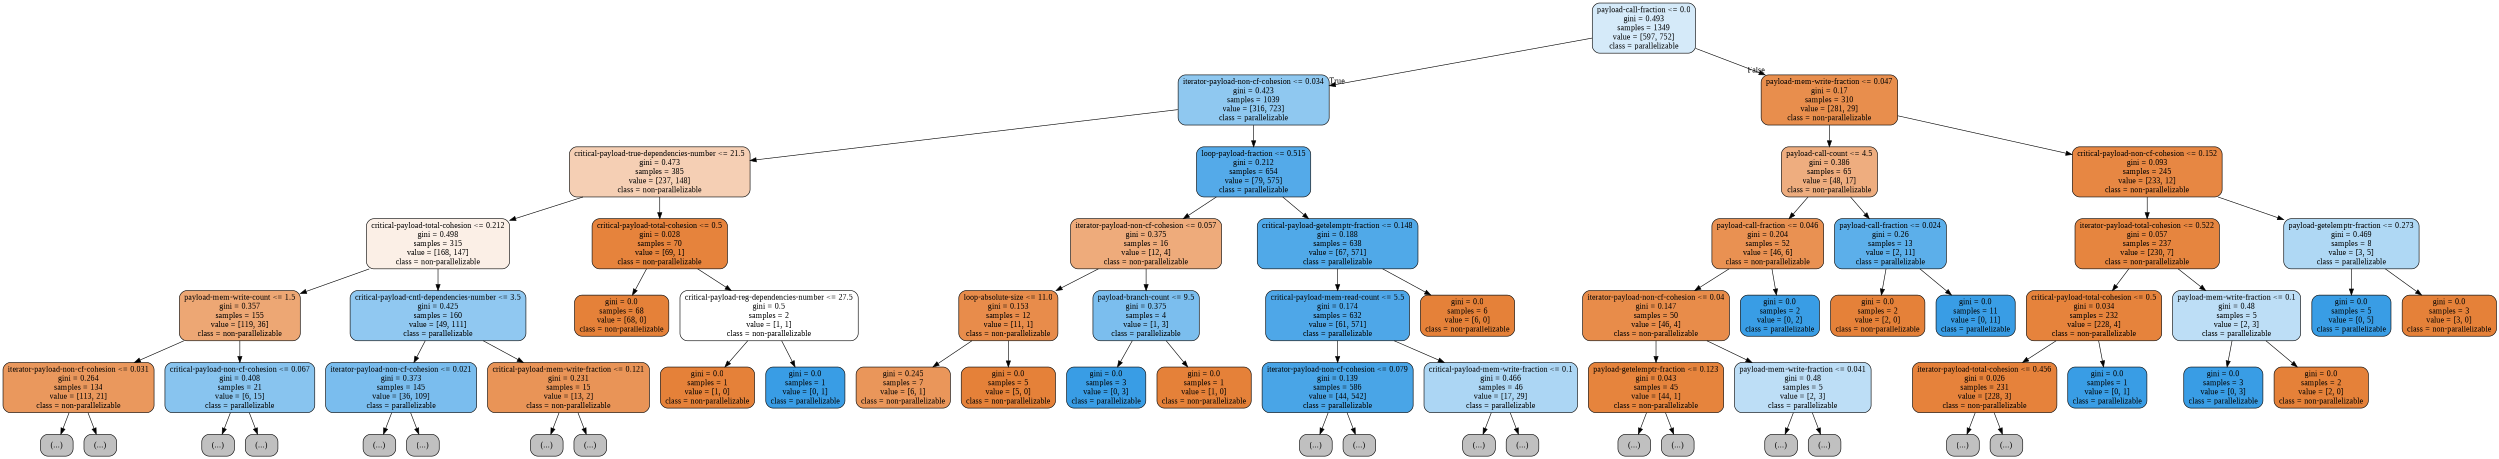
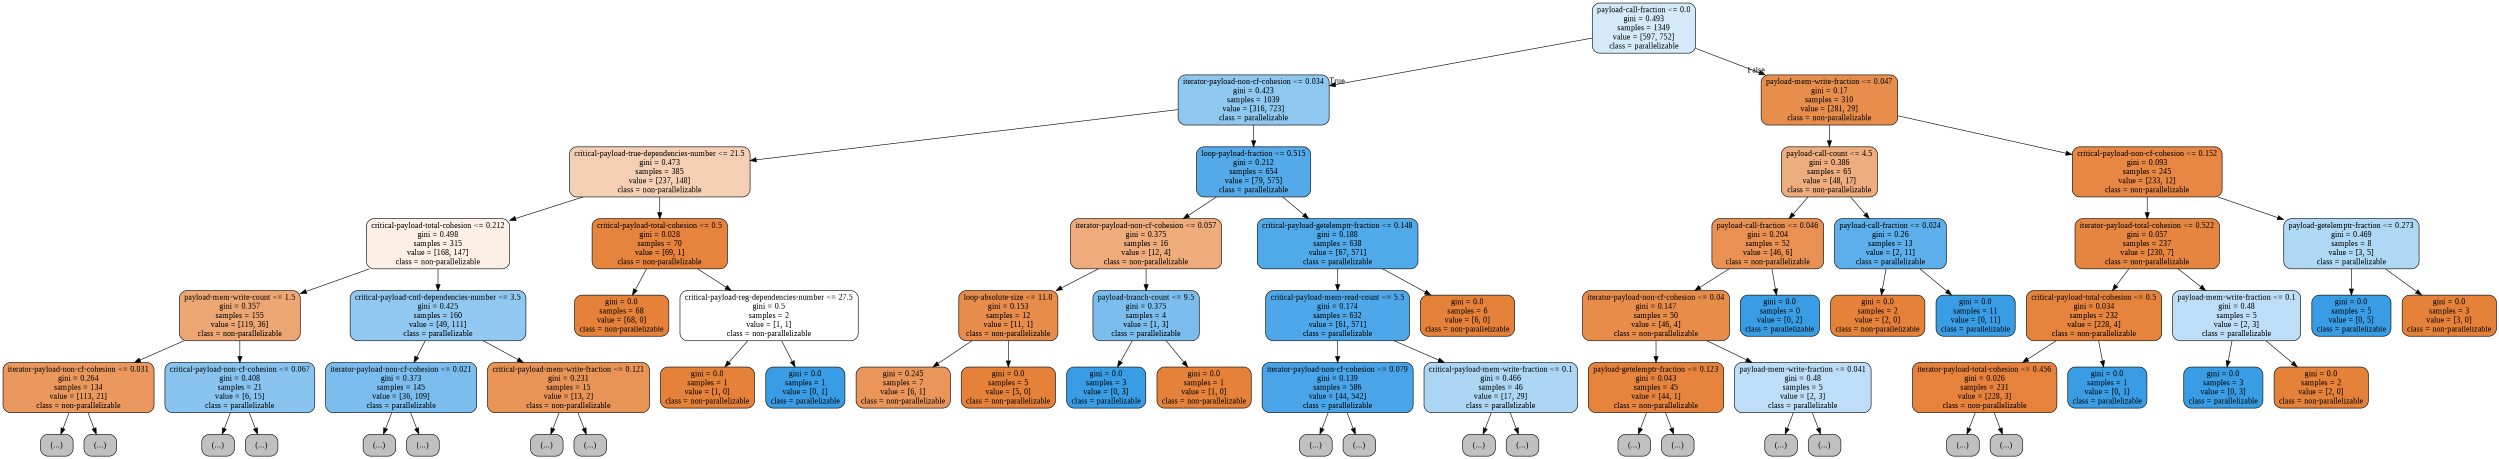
node "gini = 0.0 samples = 2 value = [0, 2] class = parallelizable": label "gini = 0.0 samples = 2 value = [0, 2] class = parallelizable" -> "gini = 0.0 samples = 0 value = [0, 2] class = parallelizable"
